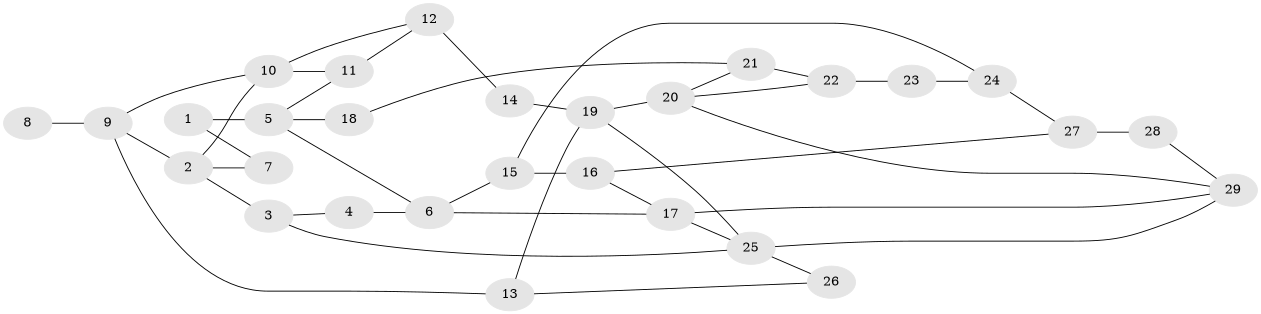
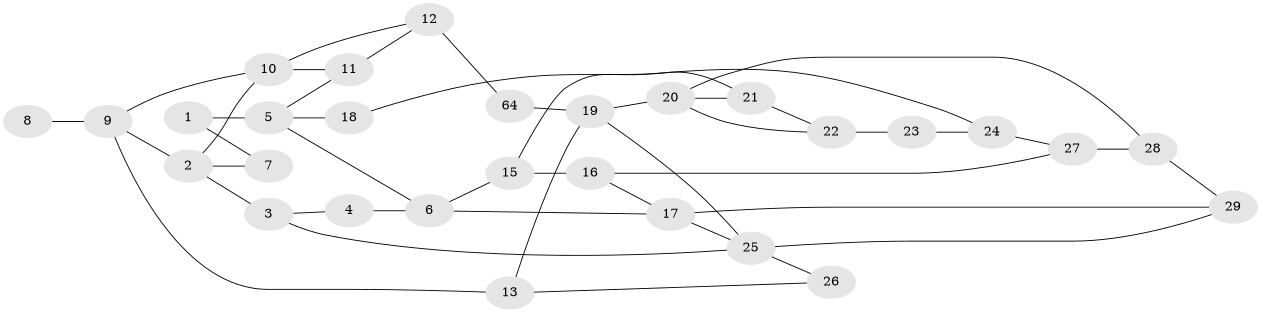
node "14": label "14" -> "64"
edge "20" -- "29": now "20" -- "28"
